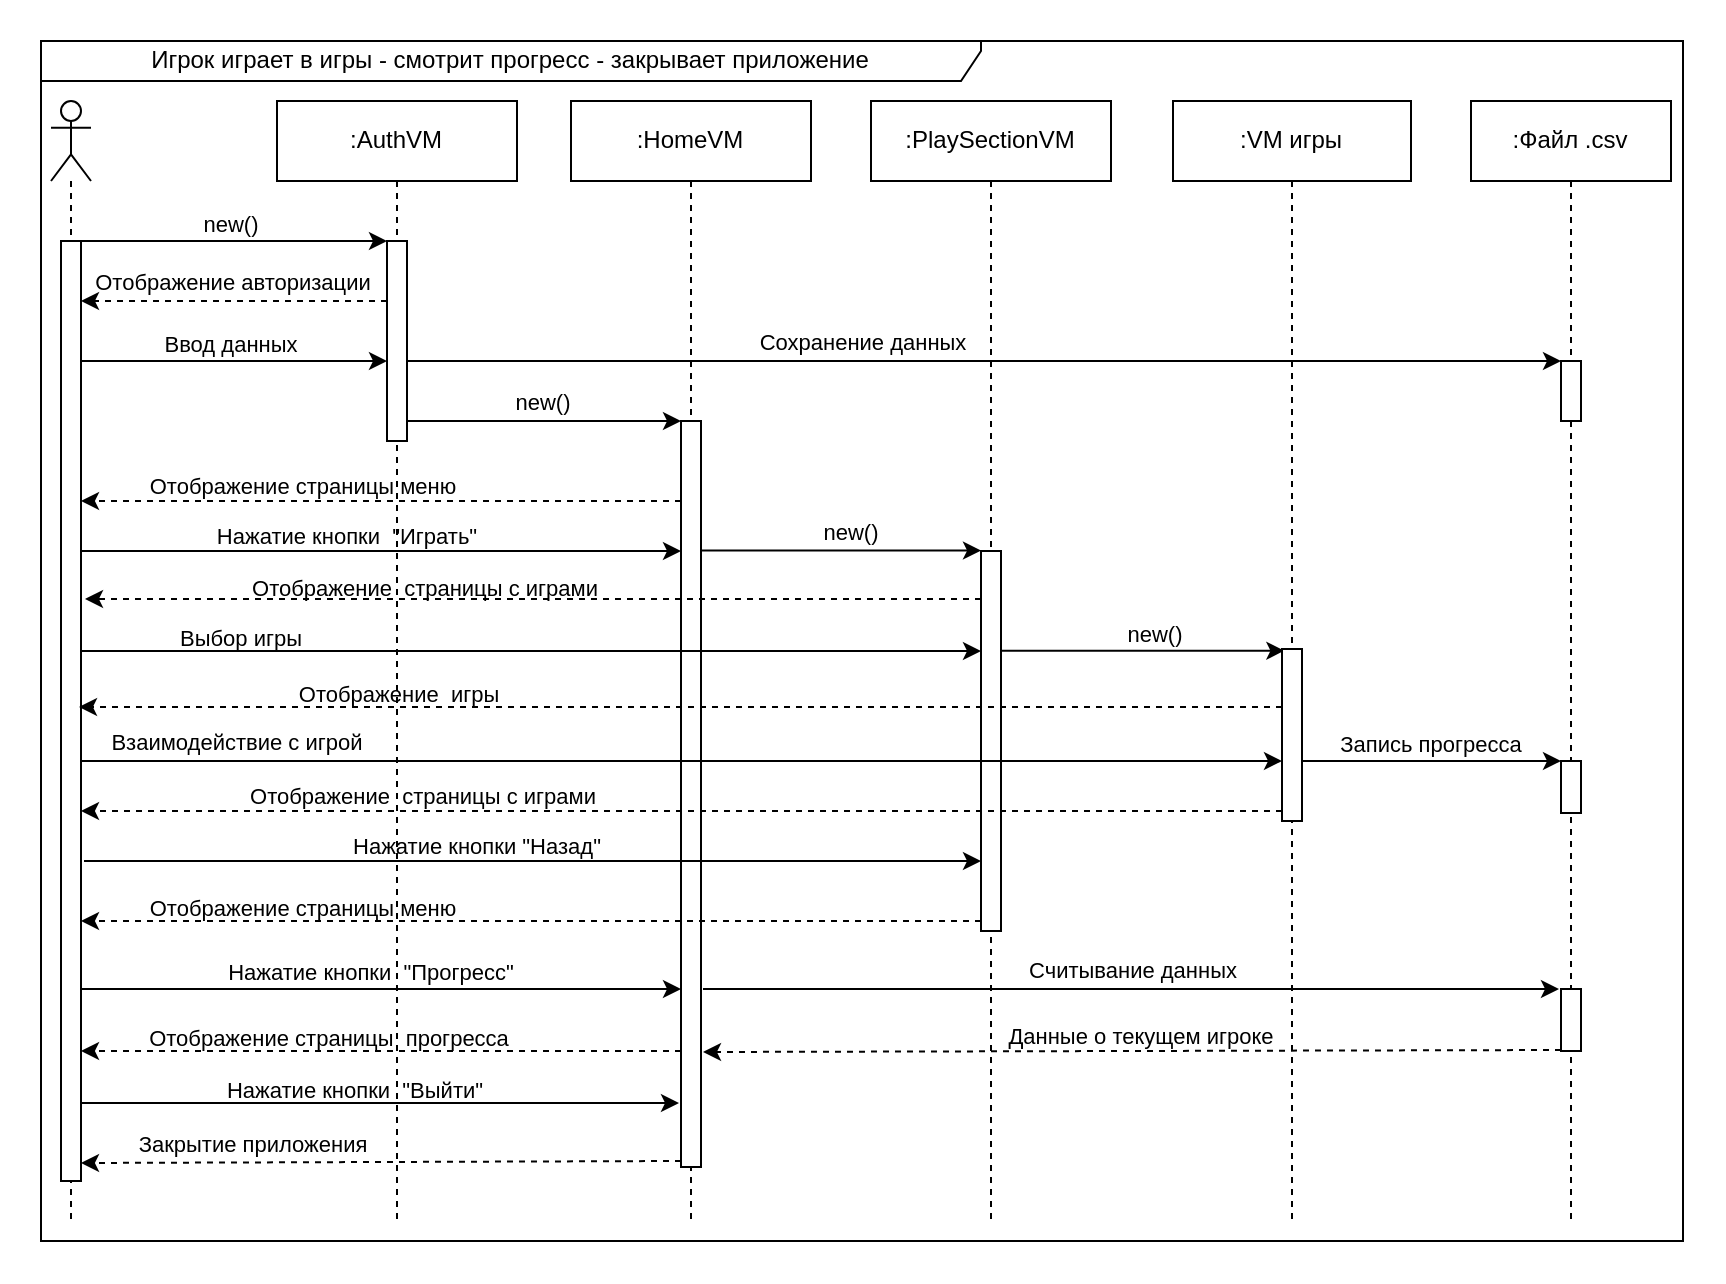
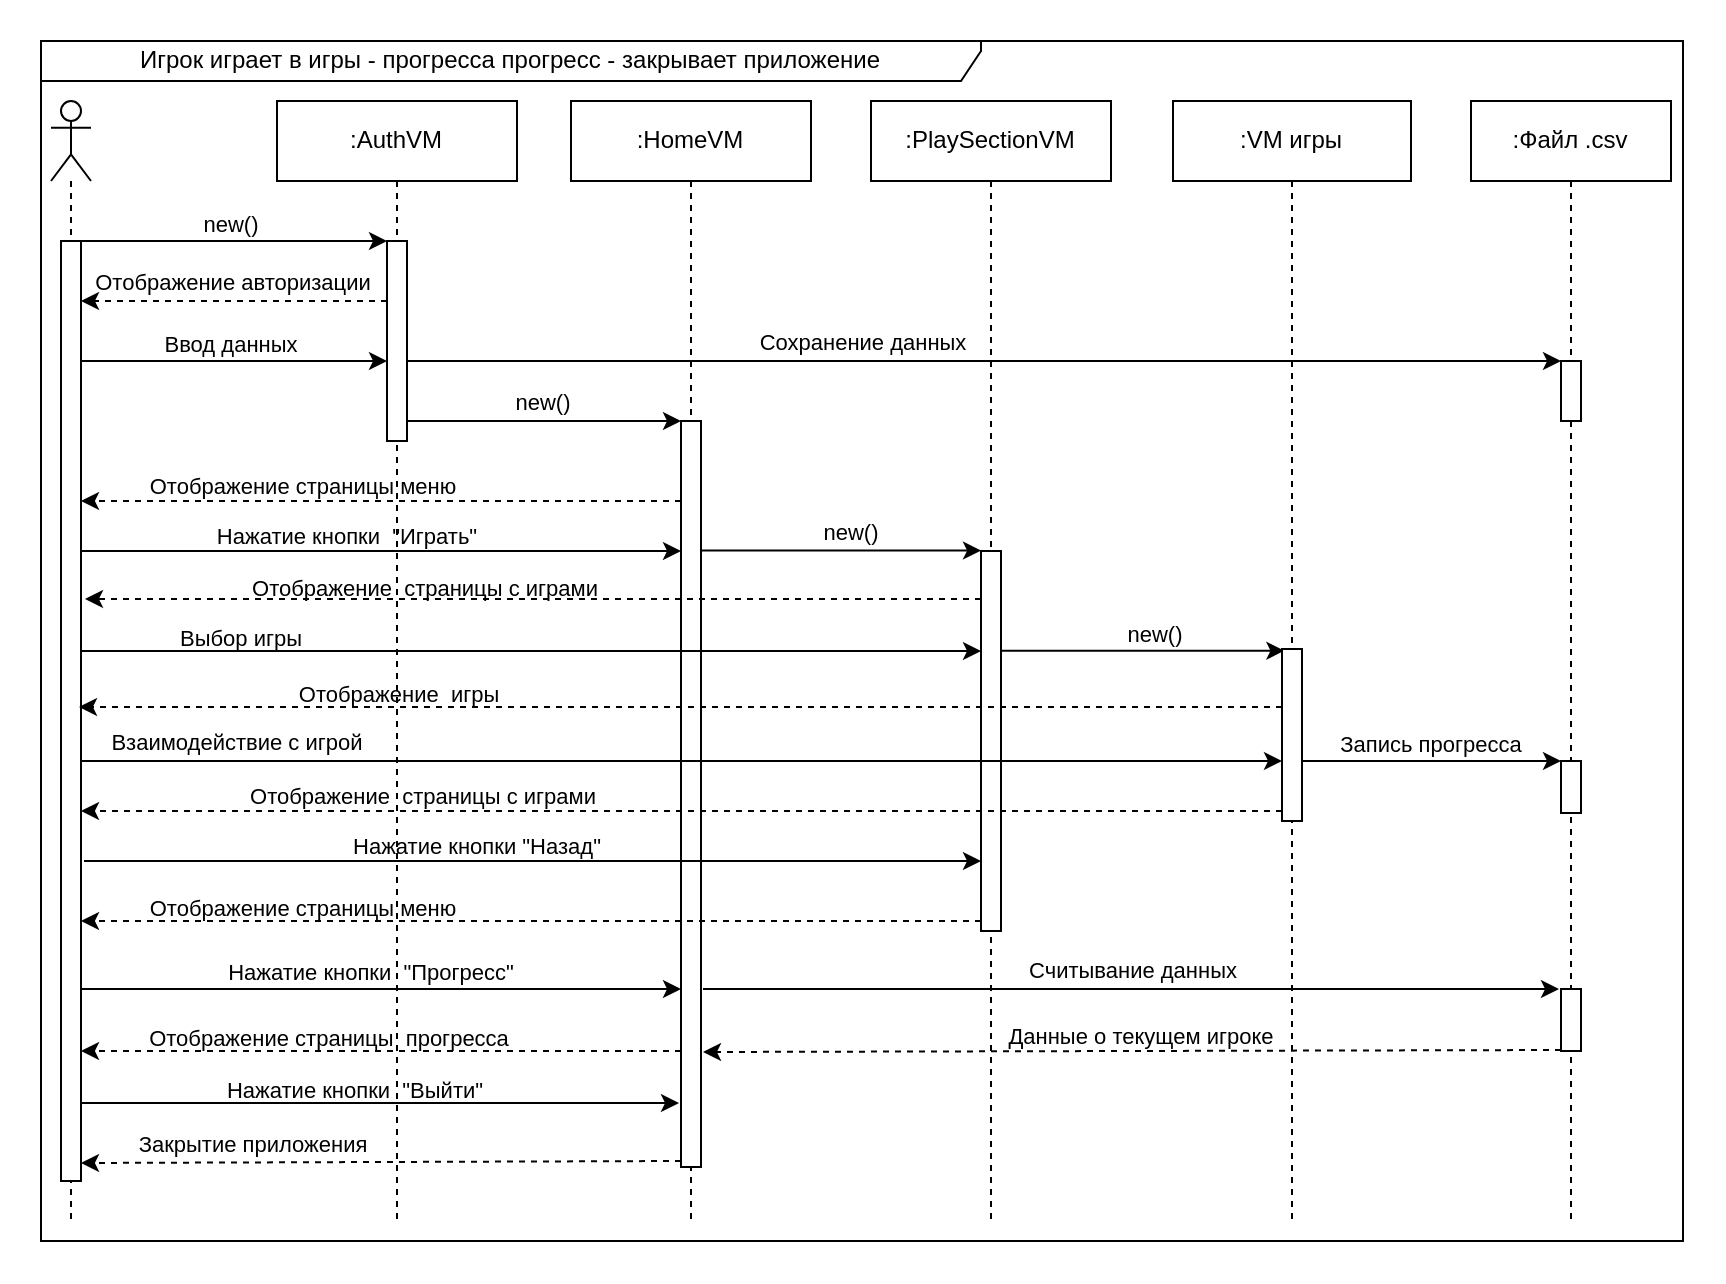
node "Игрок играет в игры - смотрит прогресс - закрывает приложение": label "Игрок играет в игры - смотрит прогресс - закрывает приложение" -> "Игрок играет в игры - прогресса прогресс - закрывает приложение"
